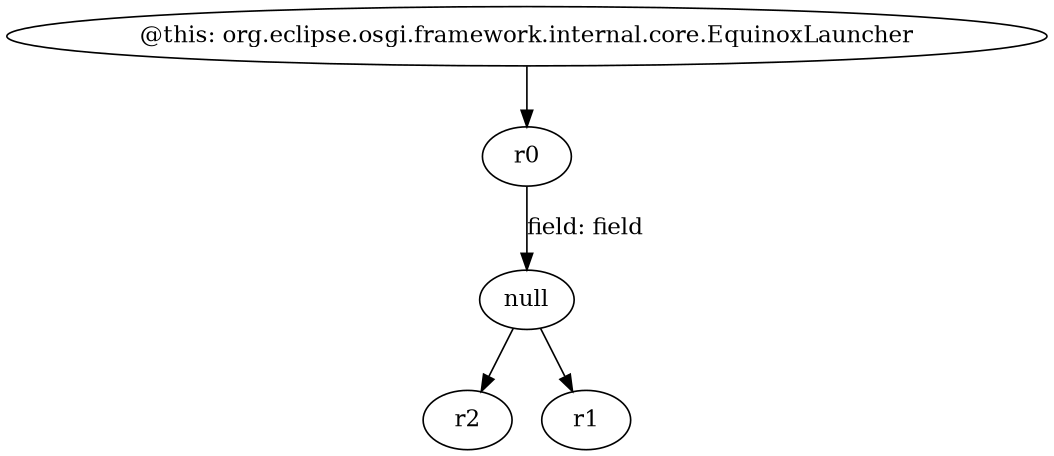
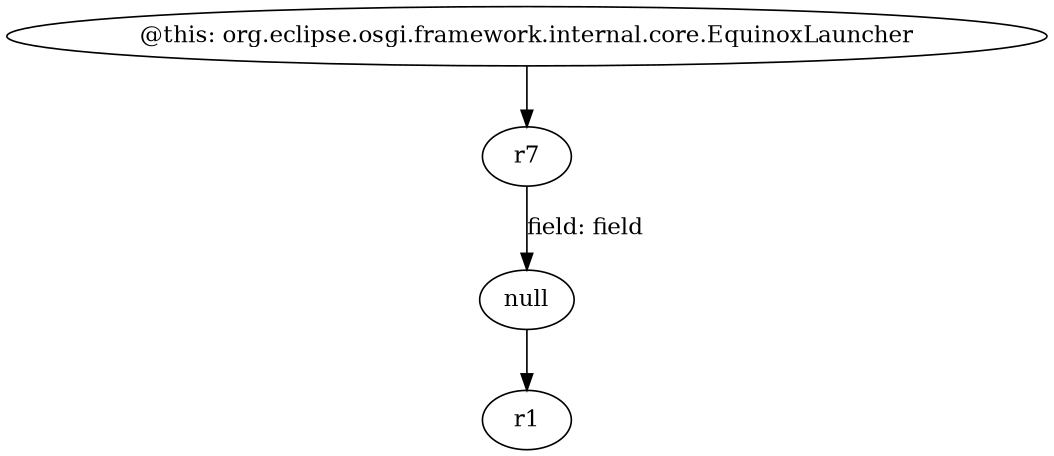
node "r0": label "r0" -> "r7"
node "r2": removed
